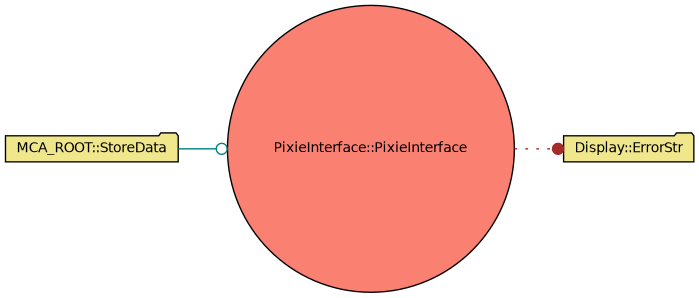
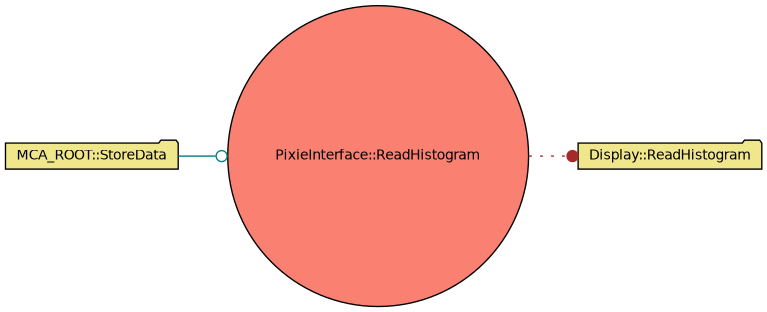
node "PixieInterface::PixieInterface": label "PixieInterface::PixieInterface" -> "PixieInterface::ReadHistogram"
node "Display::ErrorStr": label "Display::ErrorStr" -> "Display::ReadHistogram"
